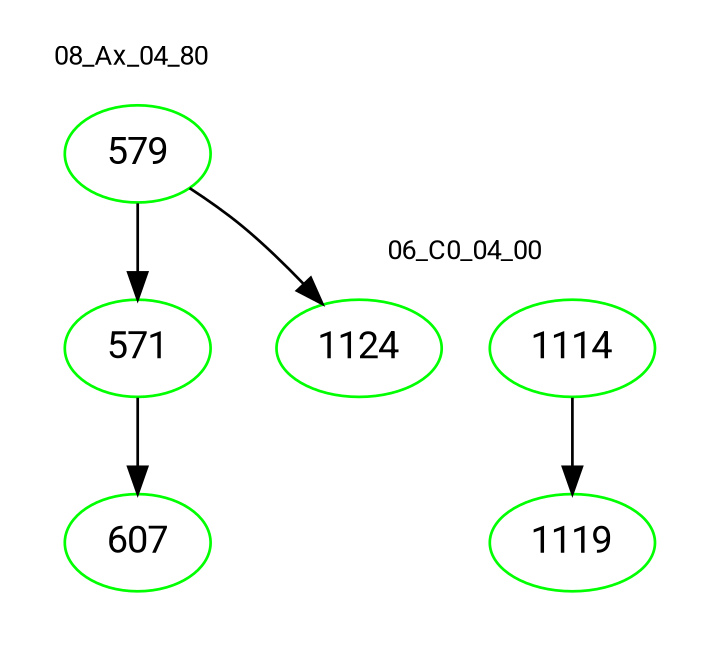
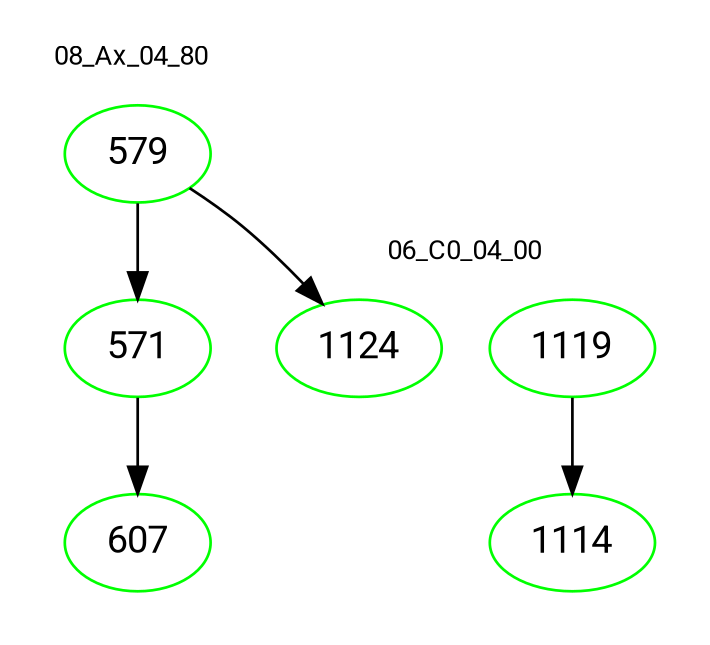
edge "1114" -> "1119": reversed
